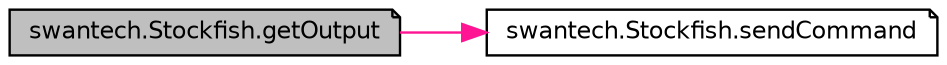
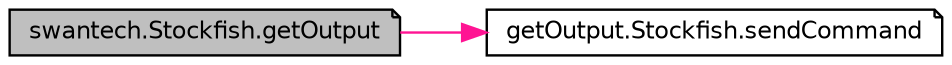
node "swantech.Stockfish.sendCommand": label "swantech.Stockfish.sendCommand" -> "getOutput.Stockfish.sendCommand"
